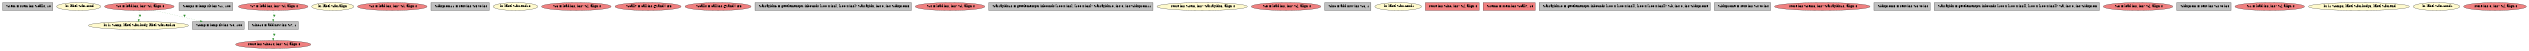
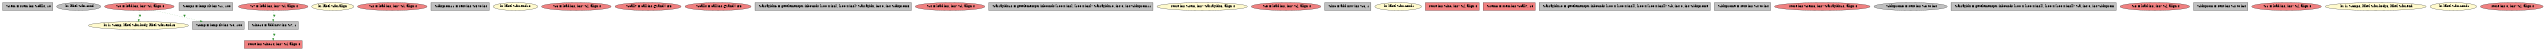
node "br label %for.cond": fillcolor lemonchiffon -> grey
node "%idxprom5 = sext i32 %3 to i64": shape box -> ellipse
node "store i32 %inc14, i32* %i, align 4": shape ellipse -> box
